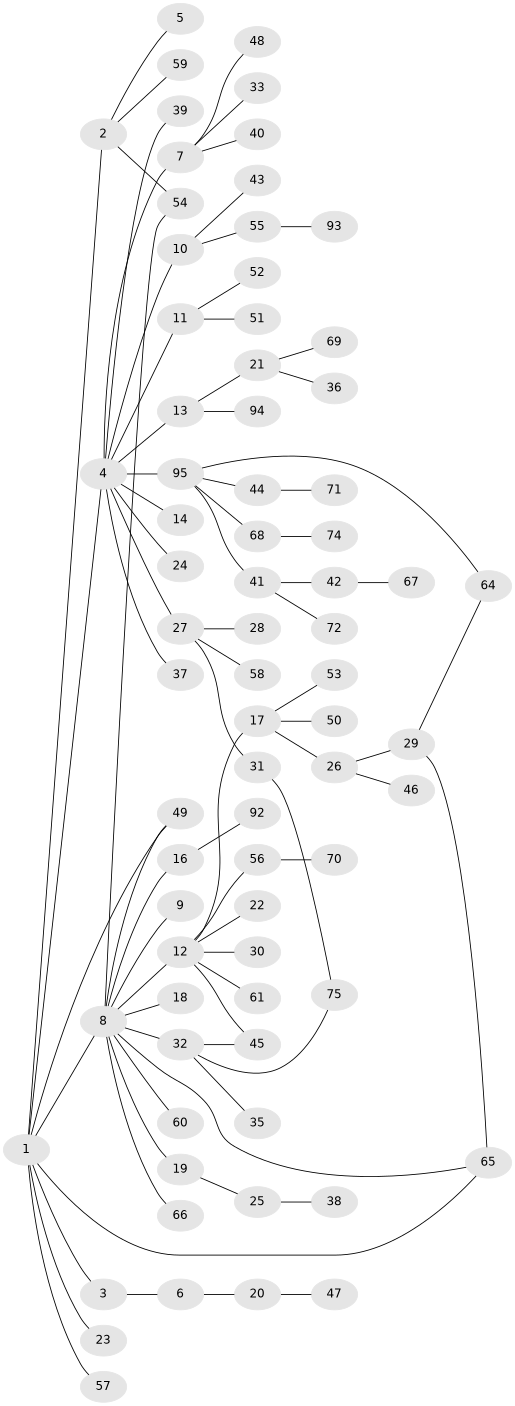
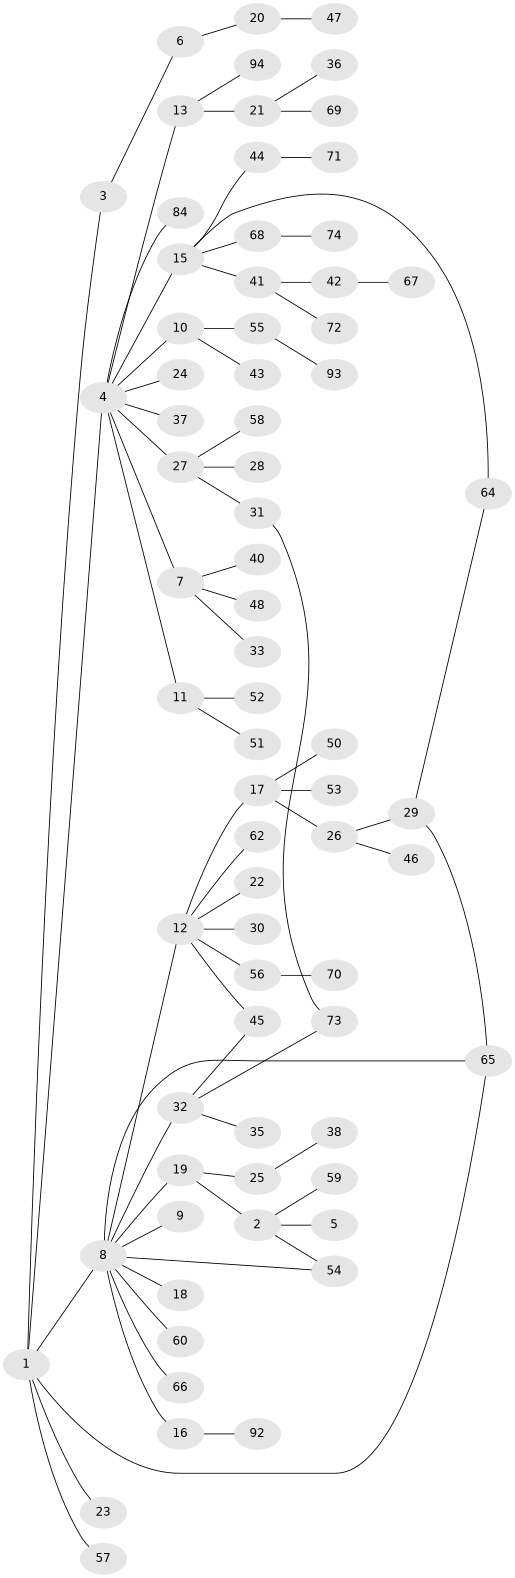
node "39": removed
node "95": label "95" -> "15"
node "14": label "14" -> "84"
edge "2" -- "1": now "2" -- "19"
node "49": removed
node "75": label "75" -> "73"
node "61": label "61" -> "62"
